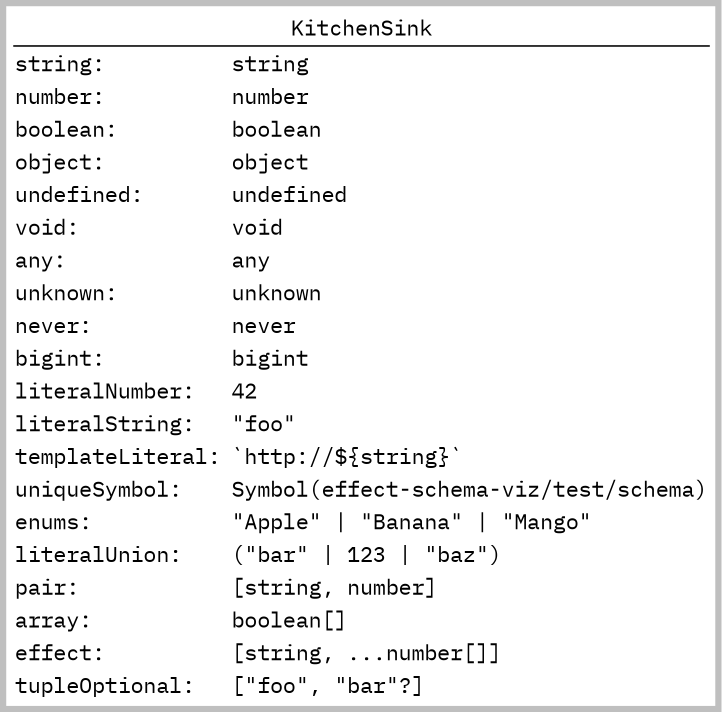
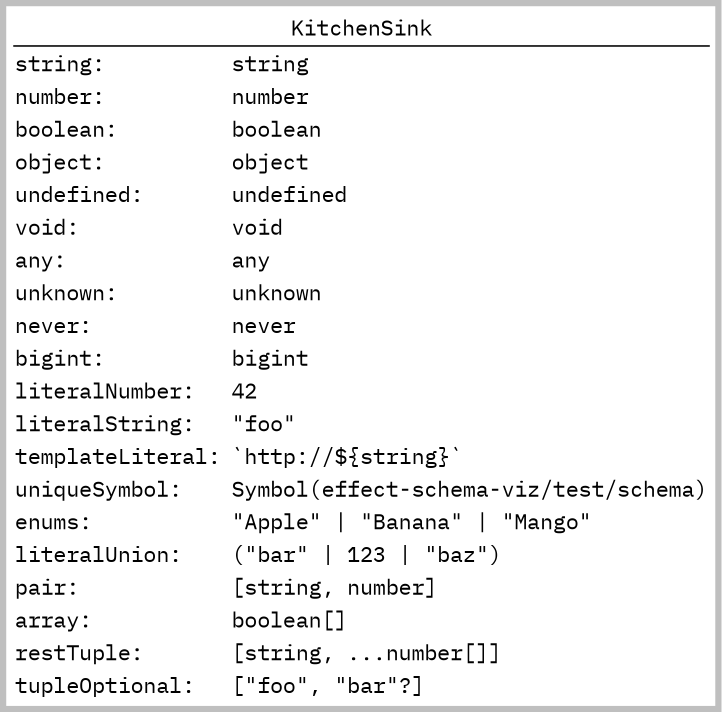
node "KitchenSink": text "effect:" -> "restTuple:"
